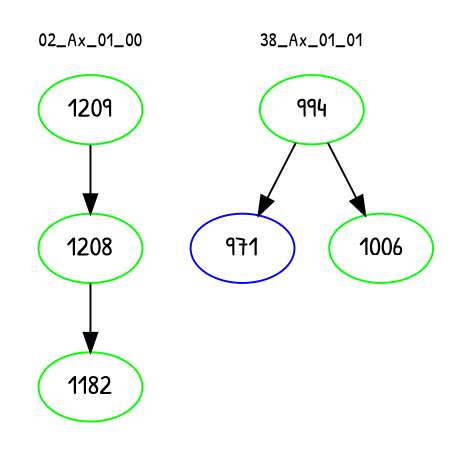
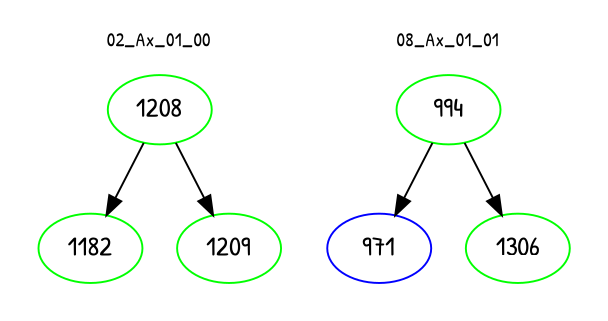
cluster "38_Ax_01_01": label "38_Ax_01_01" -> "08_Ax_01_01"
edge "1209" -> "1208": reversed
node "1006": label "1006" -> "1306"
